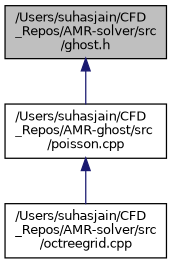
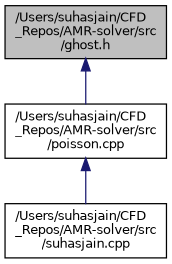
node "/Users/suhasjain/CFD _Repos/AMR-ghost/src /poisson.cpp": label "/Users/suhasjain/CFD _Repos/AMR-ghost/src /poisson.cpp" -> "/Users/suhasjain/CFD _Repos/AMR-solver/src /poisson.cpp"
node "/Users/suhasjain/CFD _Repos/AMR-solver/src /octreegrid.cpp": label "/Users/suhasjain/CFD _Repos/AMR-solver/src /octreegrid.cpp" -> "/Users/suhasjain/CFD _Repos/AMR-solver/src /suhasjain.cpp"
